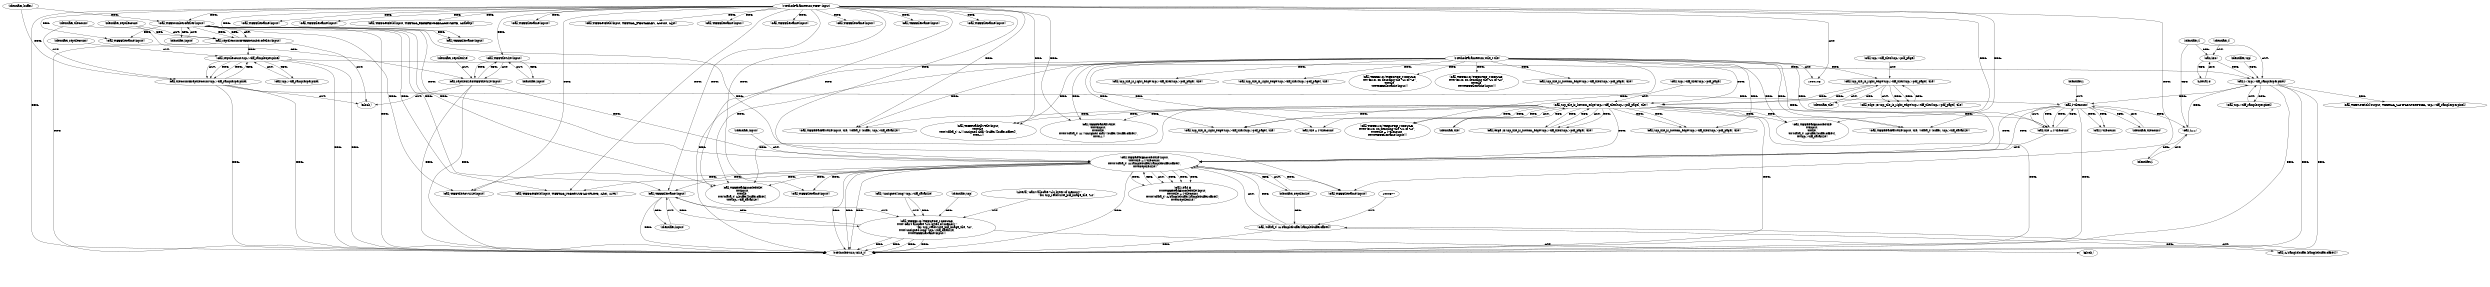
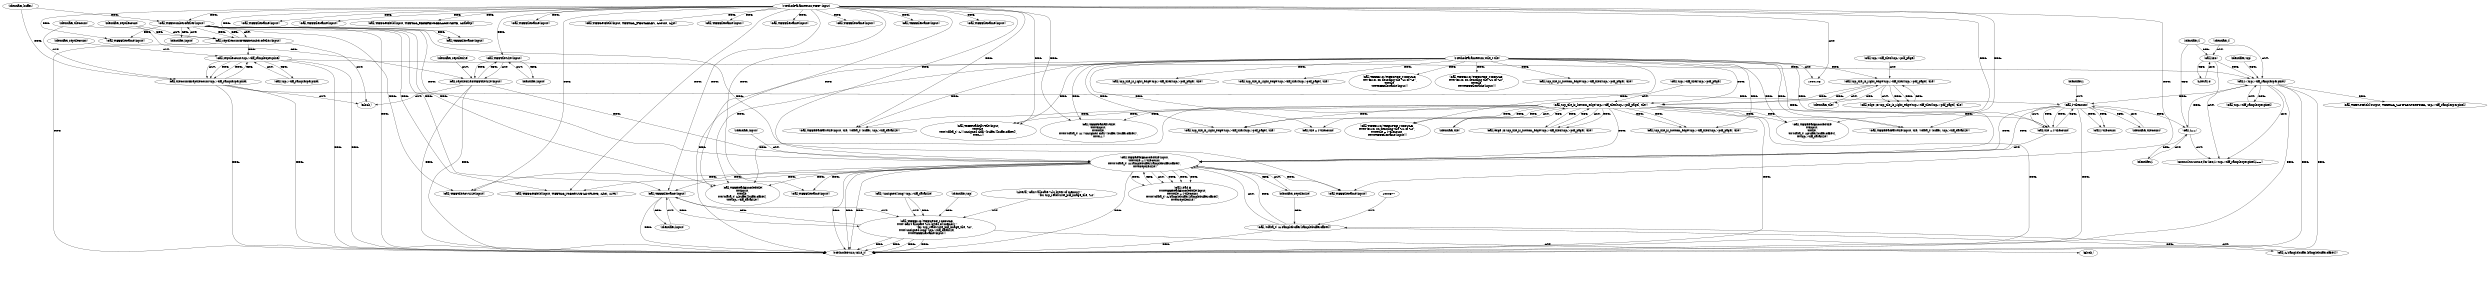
node "(Can,i=0)": label "(Can,i=0)" -> "(Call,i=0)"
edge "(MethodParameterIn,TIFF* input)" -> "(MethodReturn,tsize_t)": removed, label "DDG:"
node "(ControlStructure,for(i=0;i<t2p->tiff_samplesperpixel;i++))": added
